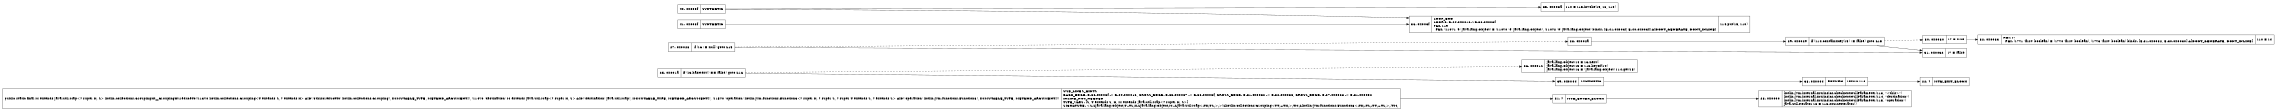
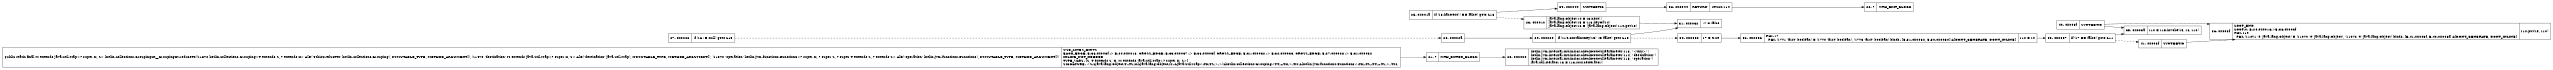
node "33: 0x0037": added
edge "27: 0x0028" -> "31: 0x0032": now "26: 0x001c" -> "31: 0x0032"
